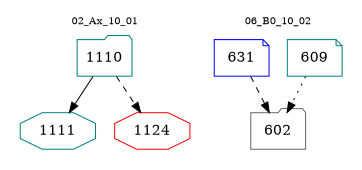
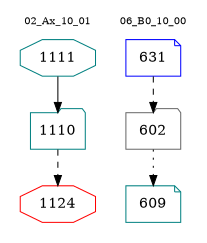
cluster "06_B0_10_02": label "06_B0_10_02" -> "06_B0_10_00"
edge "1110" -> "1111": reversed
edge "609" -> "602": reversed
